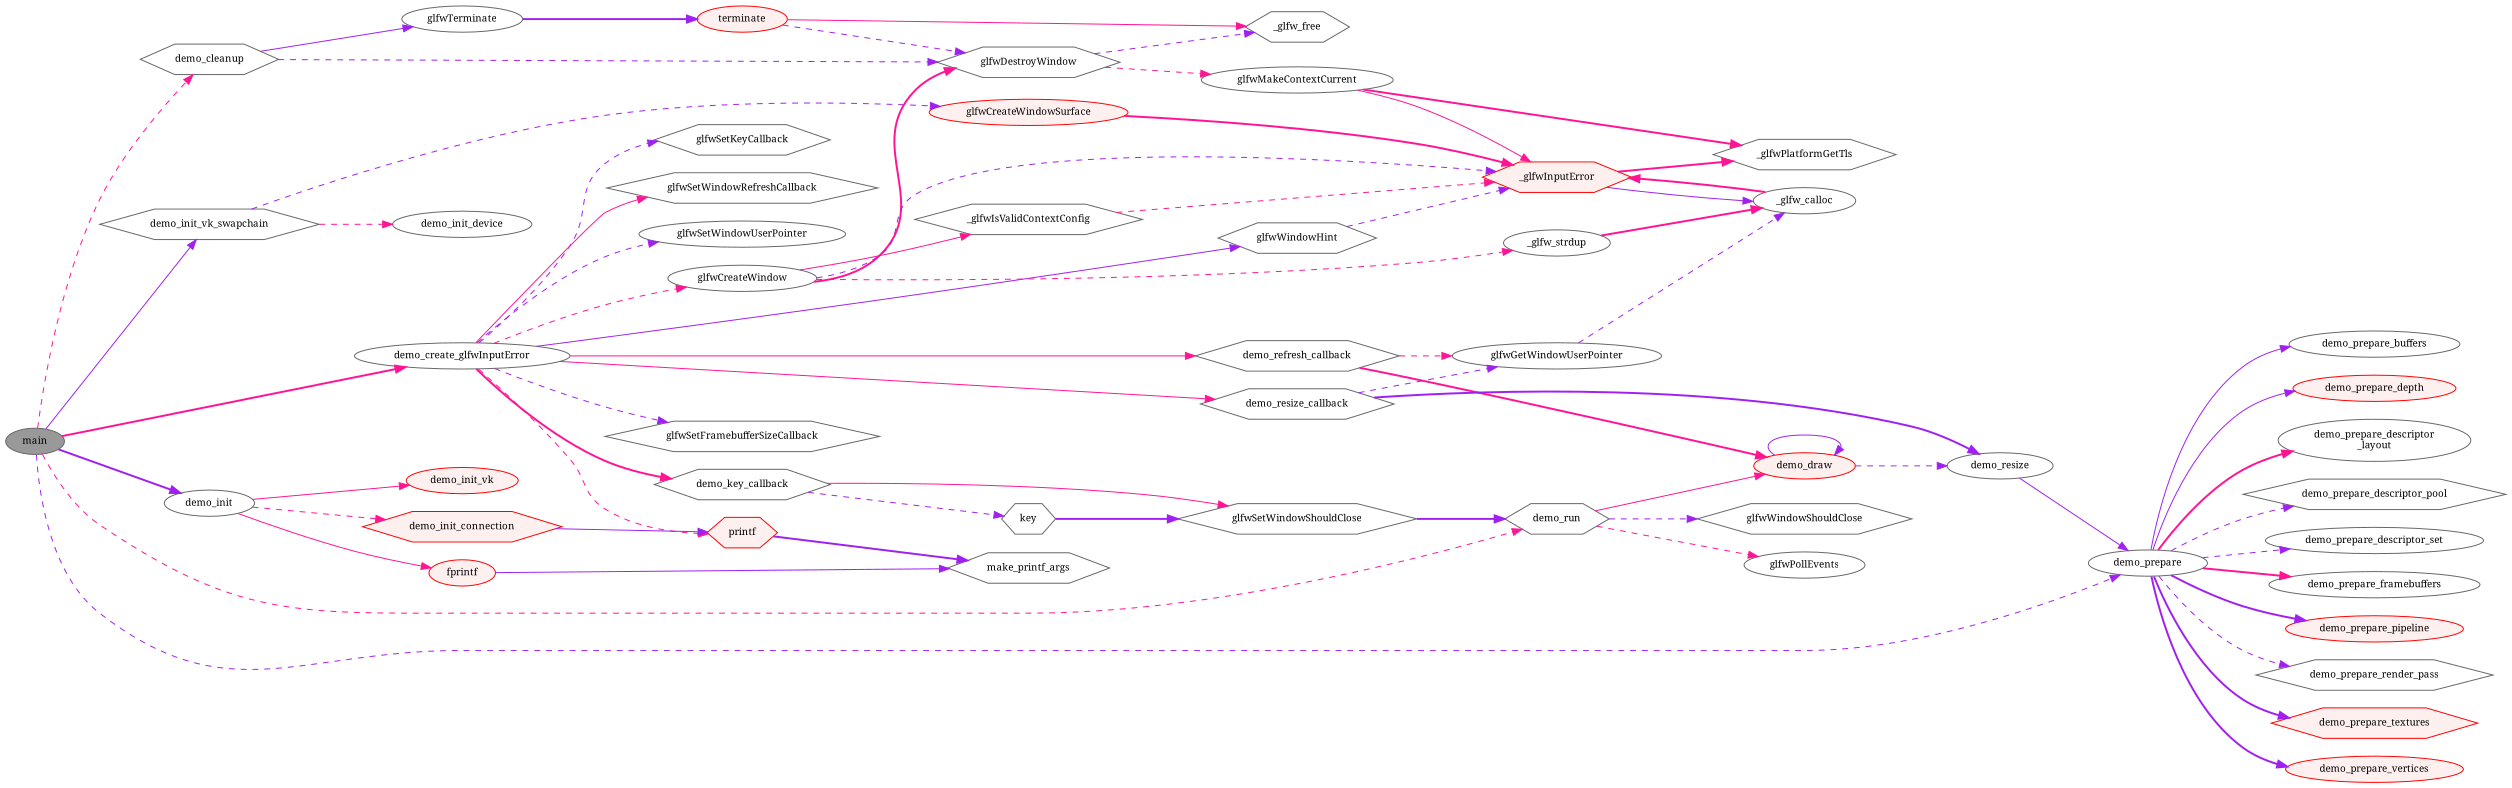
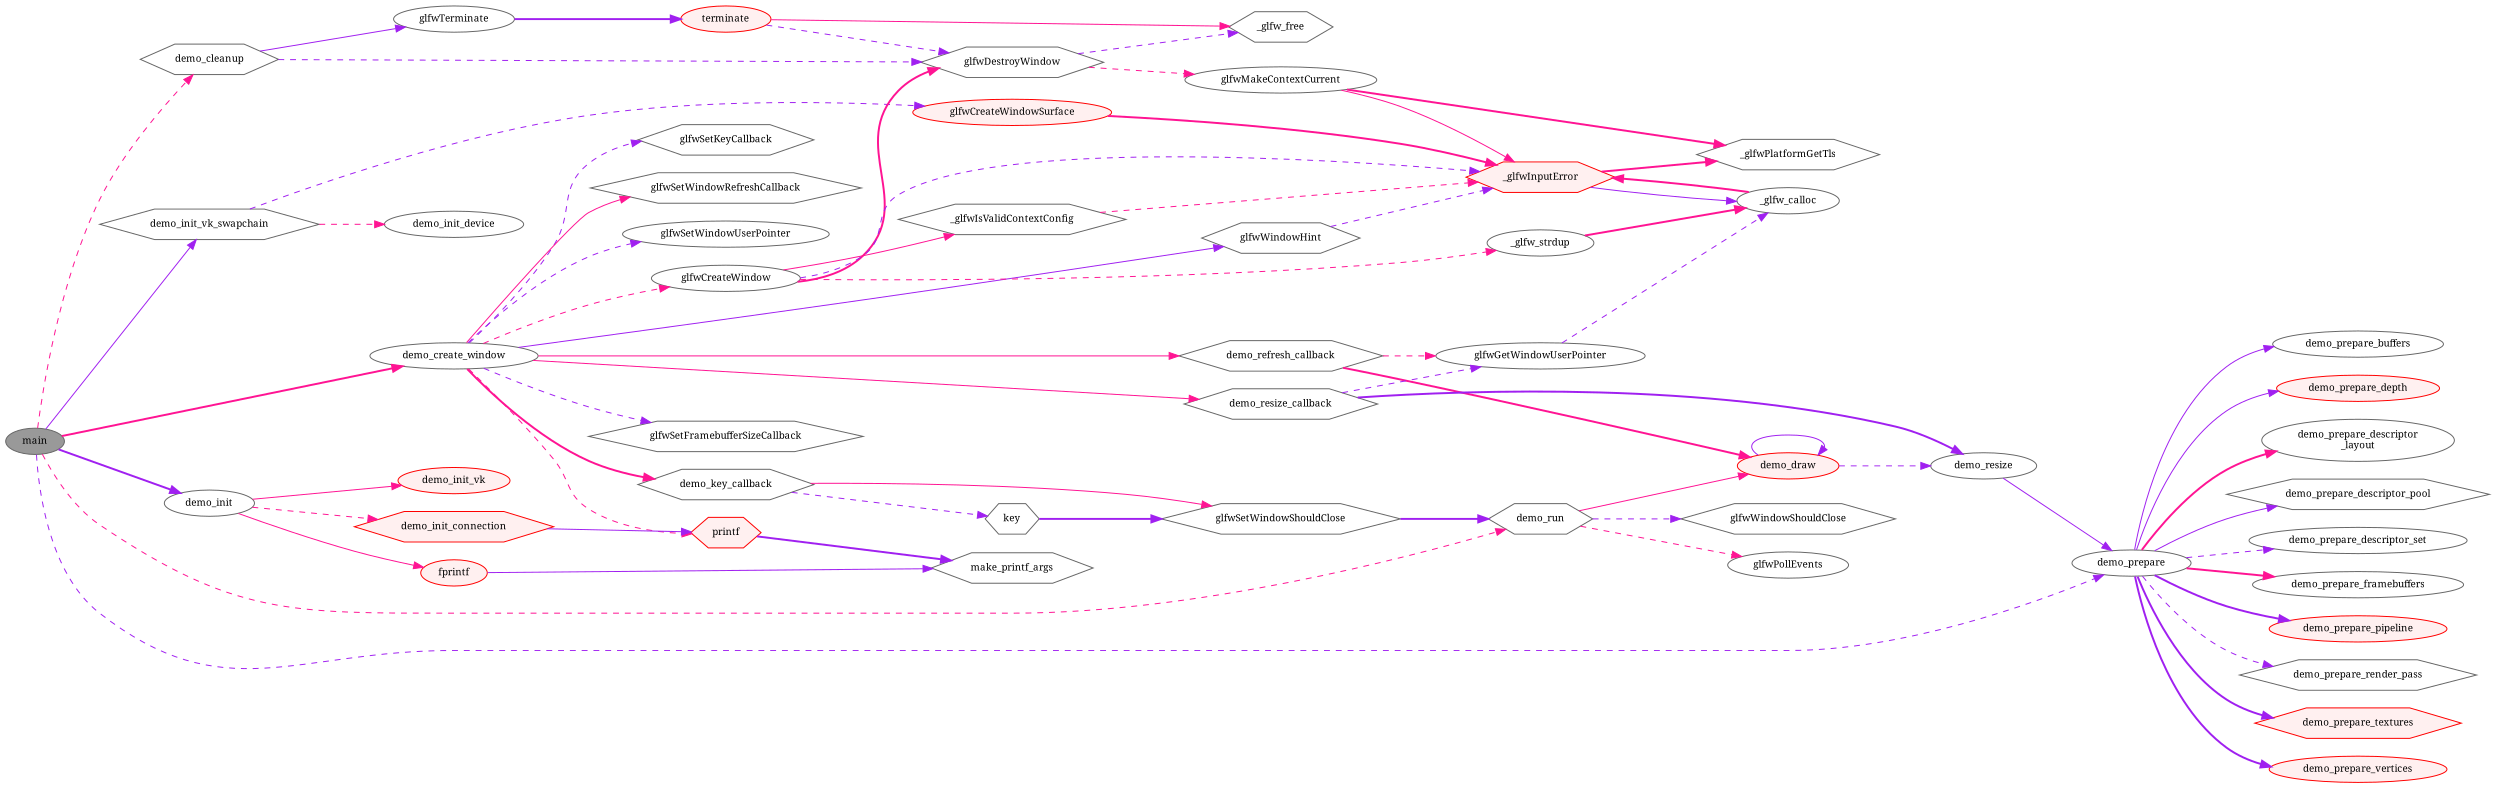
node "demo_create_glfwInputError": label "demo_create_glfwInputError" -> "demo_create_window"
edge "demo_prepare" -> "demo_prepare_descriptor_pool": style dashed -> solid
